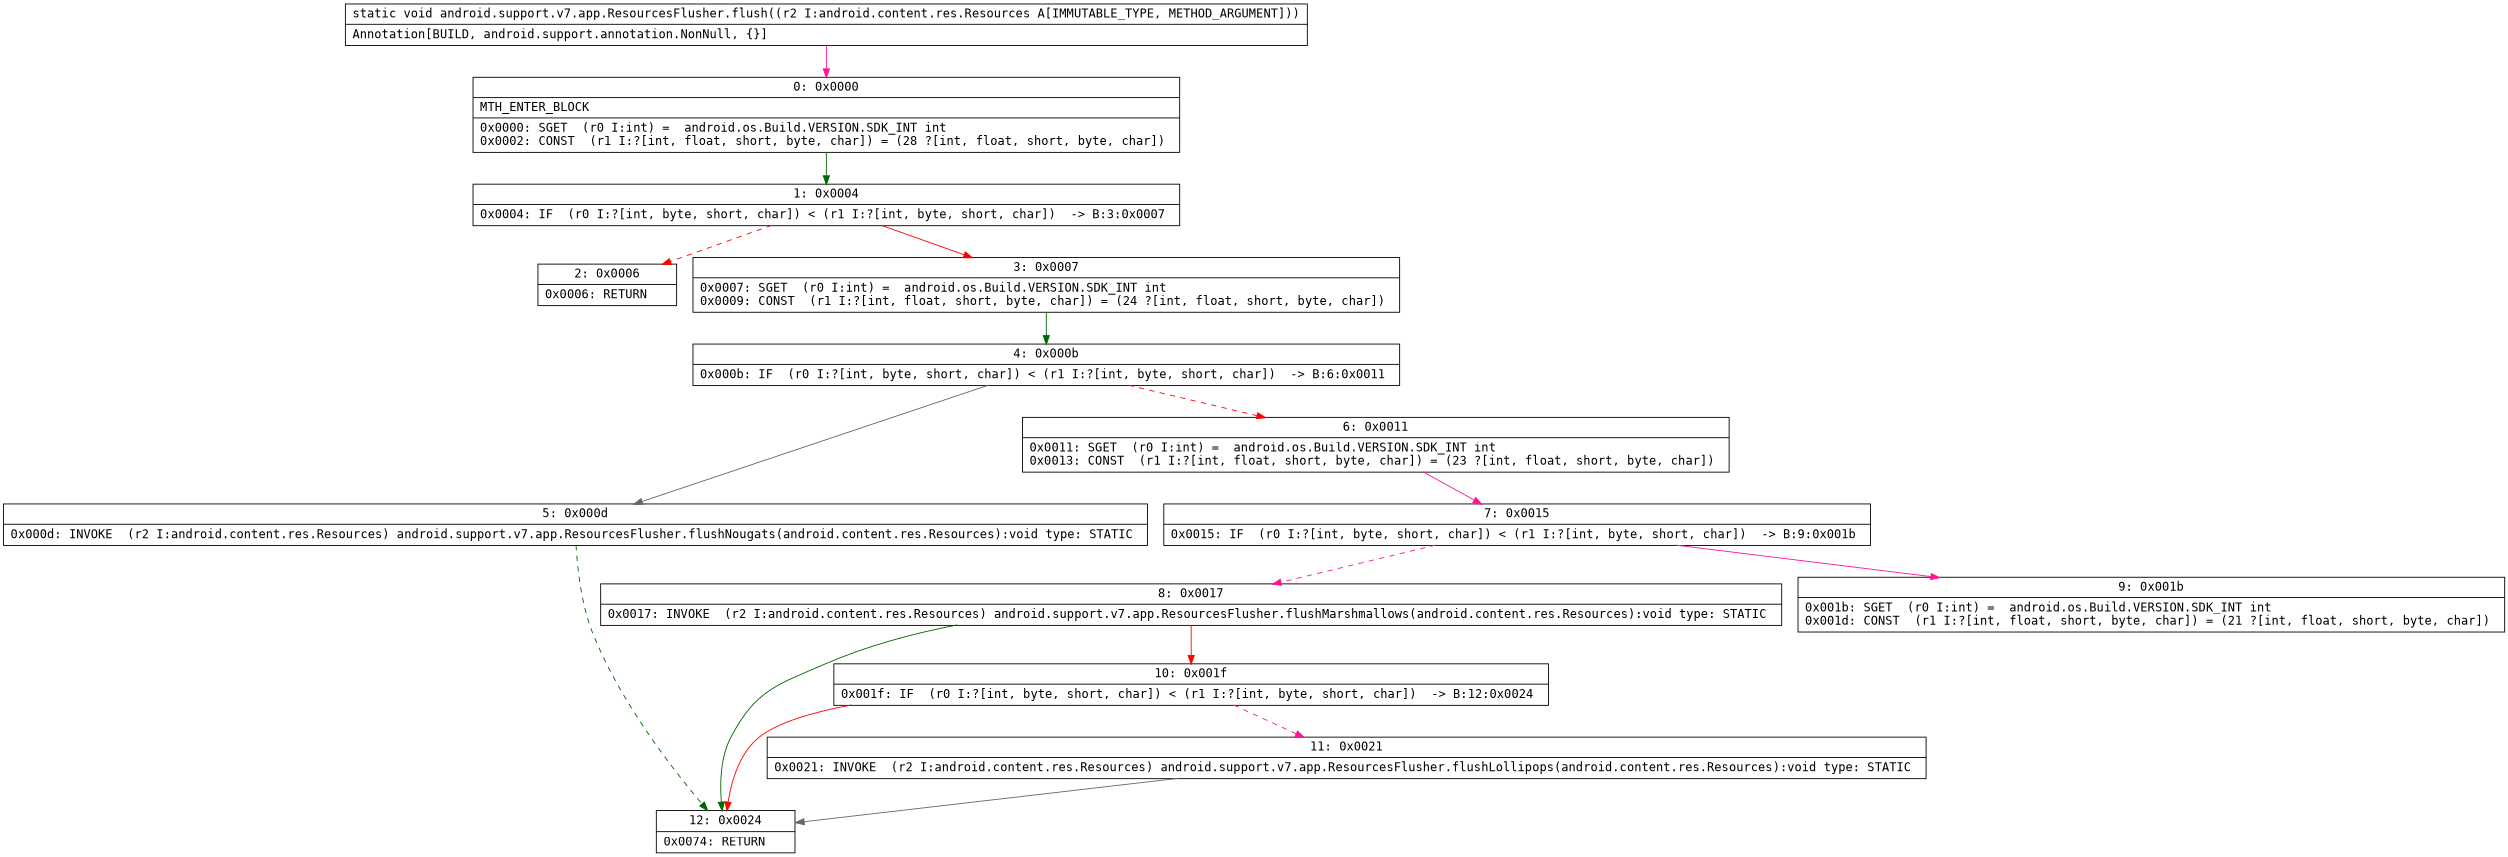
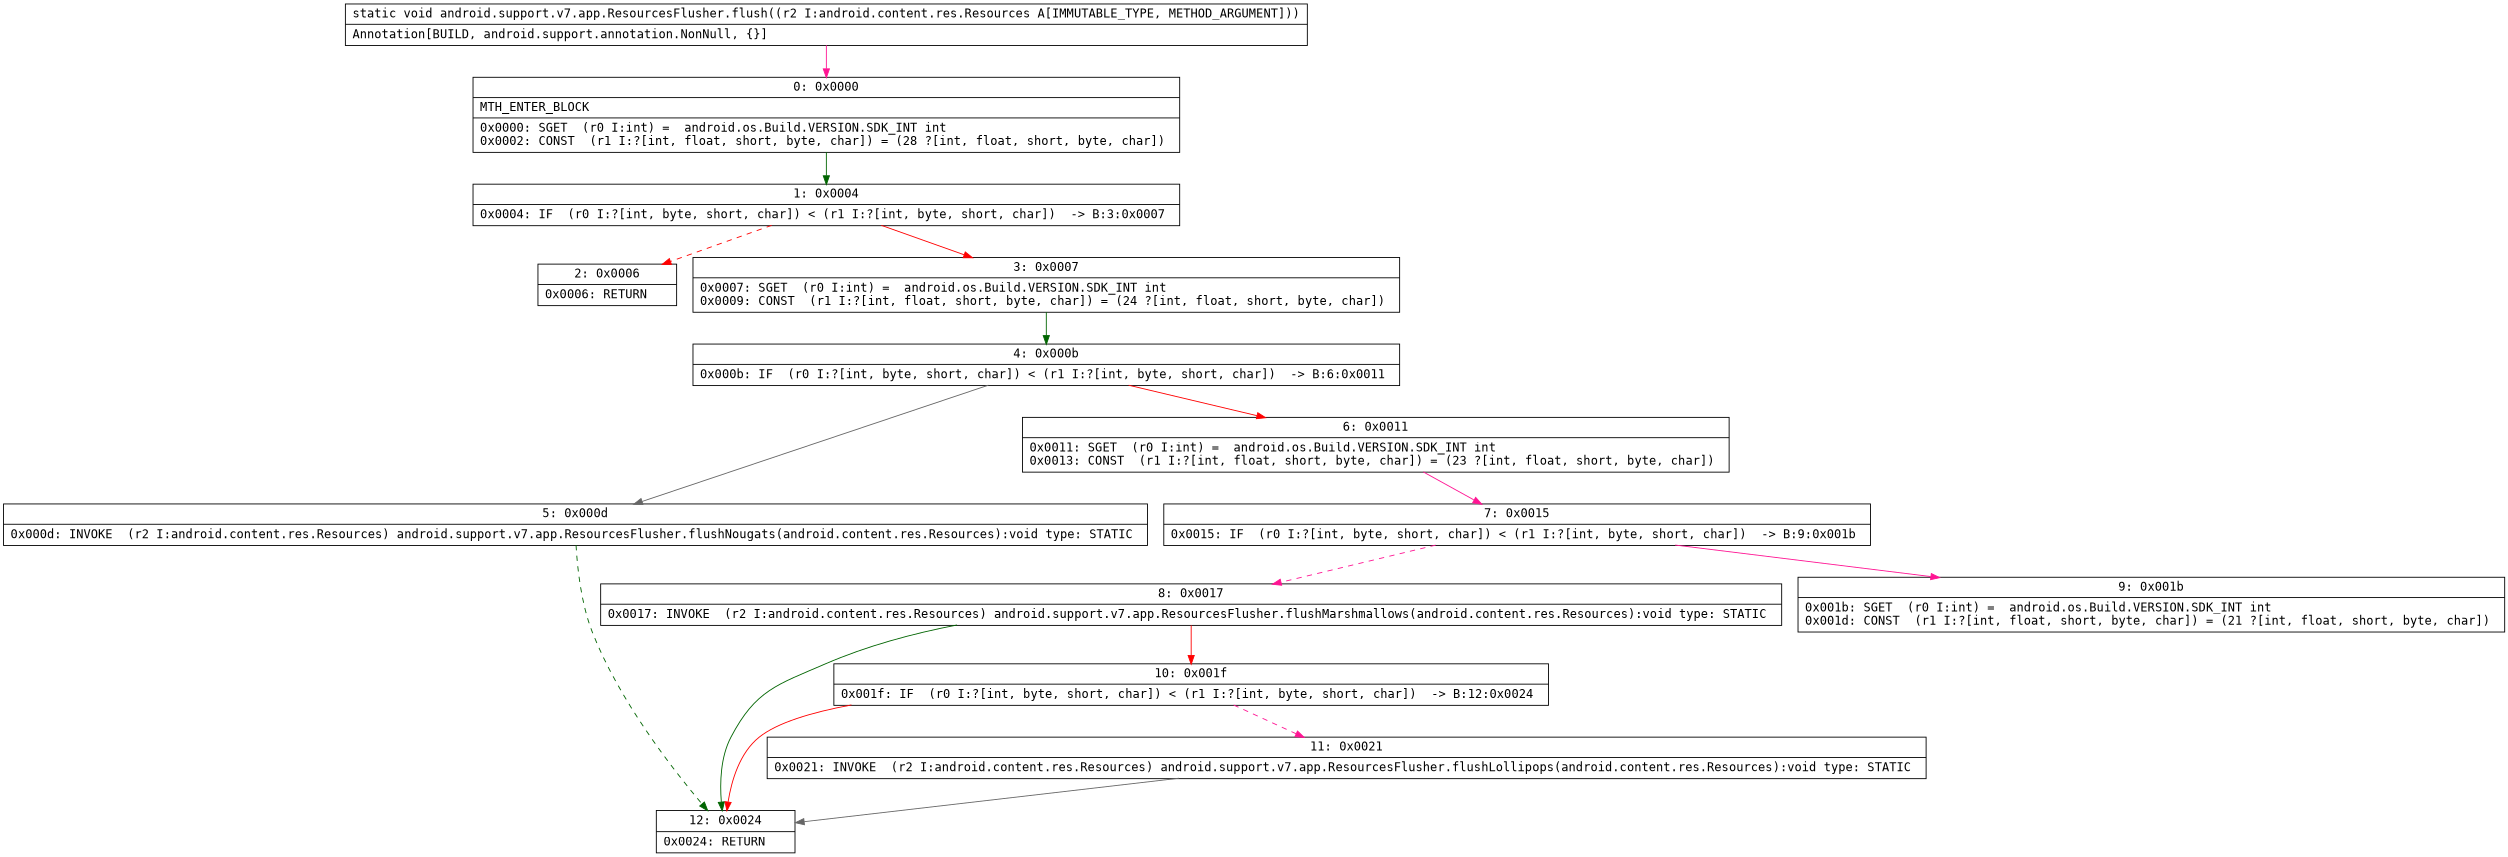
edge "4: 0x000b" -> "6: 0x0011": style dashed -> solid
node "12: 0x0024": text "0x0074: RETURN" -> "0x0024: RETURN"
